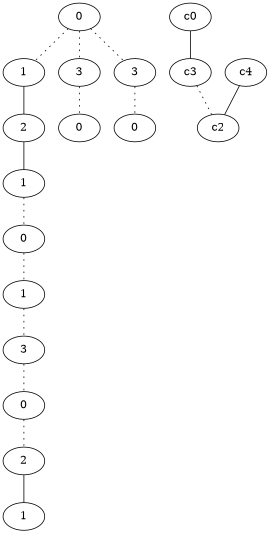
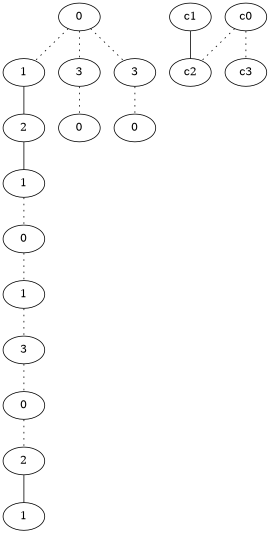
edge "c0" -- "c3": style solid -> dotted
node "c4": label "c4" -> "c1"
edge "c3" -- "c2": now "c0" -- "c2"
